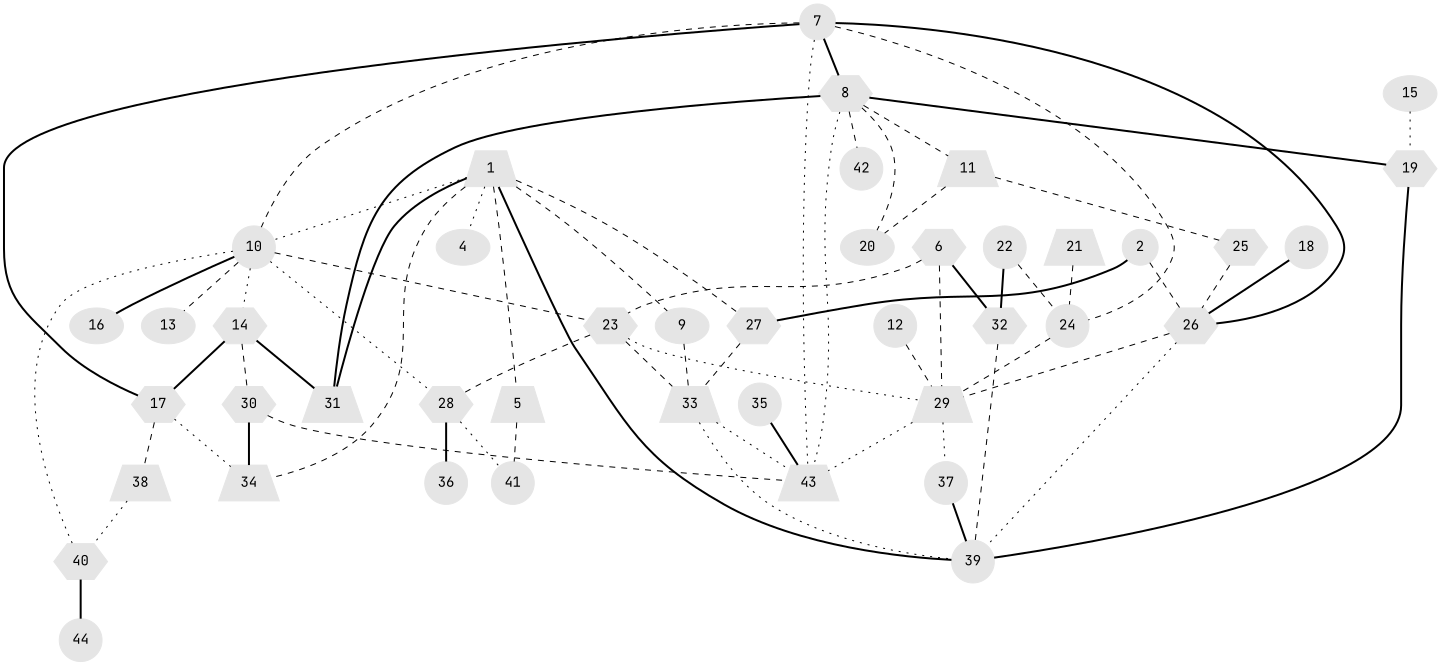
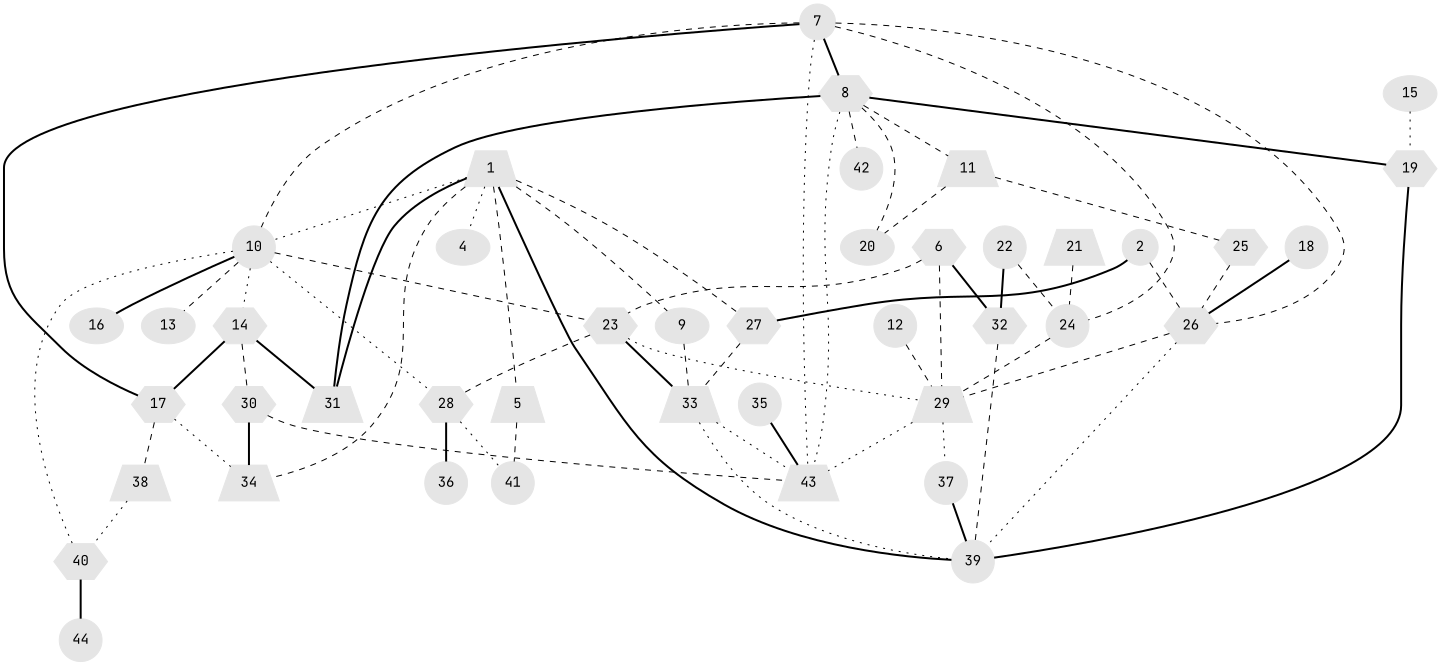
edge "7" -- "26": style bold -> dashed
edge "23" -- "33": style dashed -> bold
